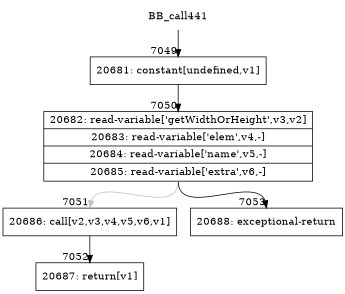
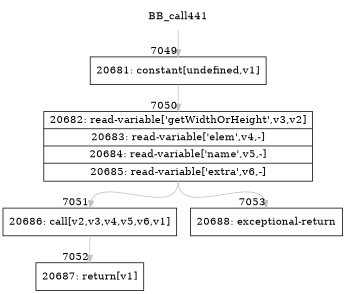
edge "BB_call441" -> "20681: constant[undefined,v1]": color black -> gray
edge "20681: constant[undefined,v1]" -> "20682: read-variable['getWidthOrHeight',v3,v2]": color black -> gray
edge "20682: read-variable['getWidthOrHeight',v3,v2]" -> "20688: exceptional-return": color black -> gray
edge "20686: call[v2,v3,v4,v5,v6,v1]" -> "20687: return[v1]": color black -> gray
